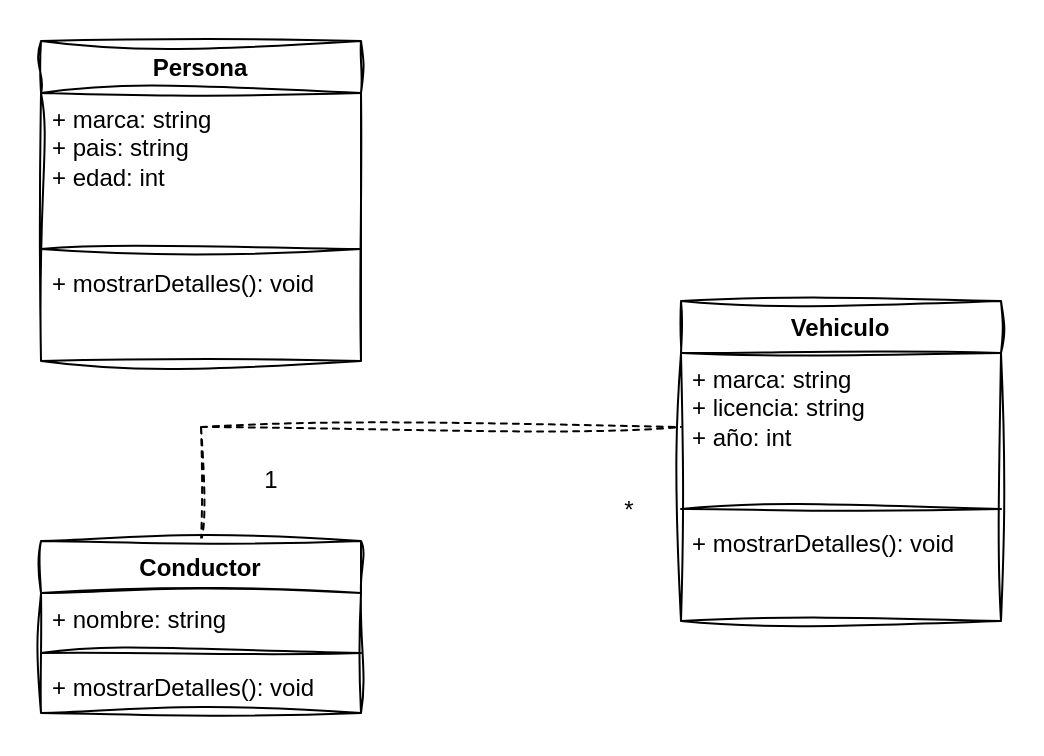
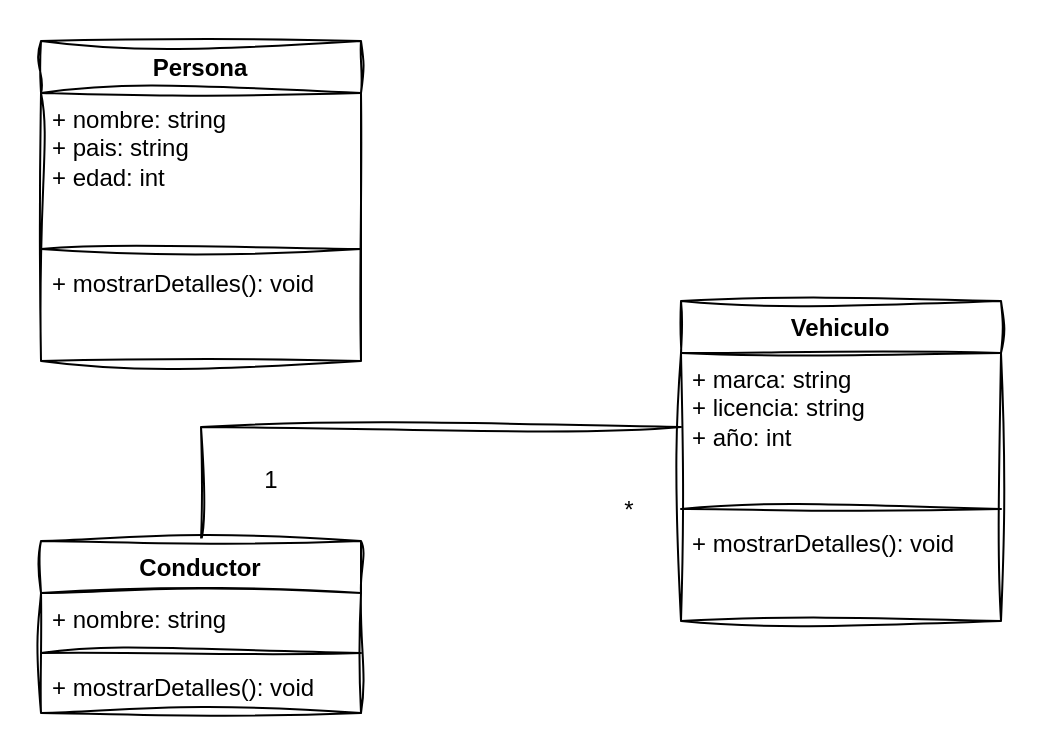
node "+ marca: string + pais: string + edad: int": label "+ marca: string + pais: string + edad: int" -> "+ nombre: string + pais: string + edad: int"
edge "+ marca: string + licencia: string + año: int" -- "Conductor": style dashed -> solid
